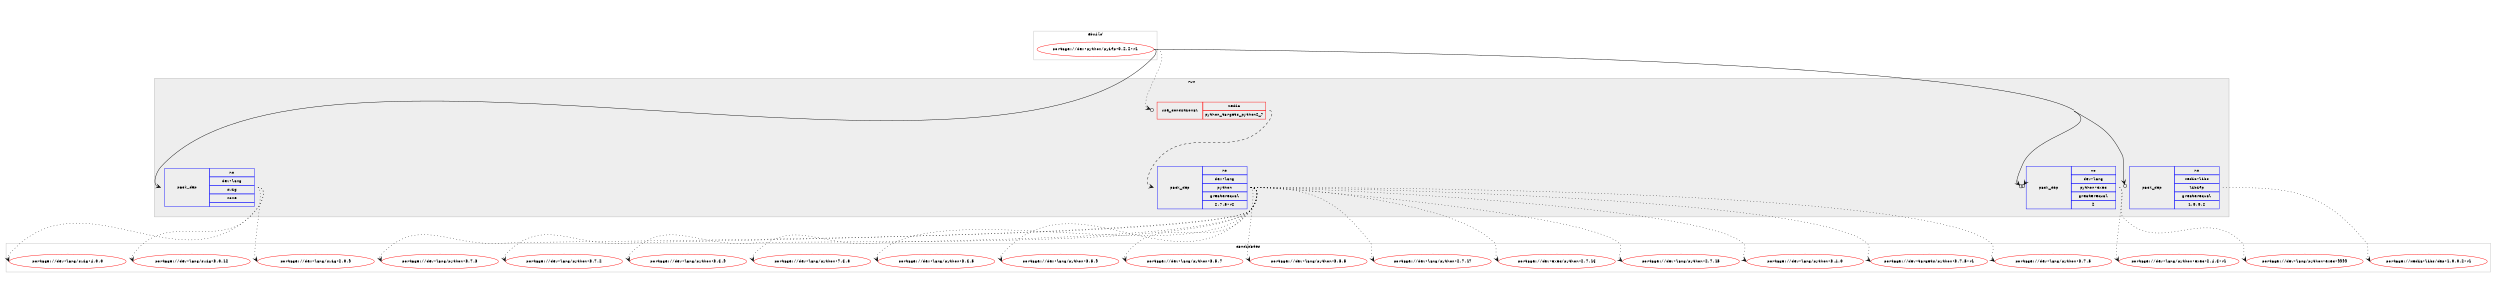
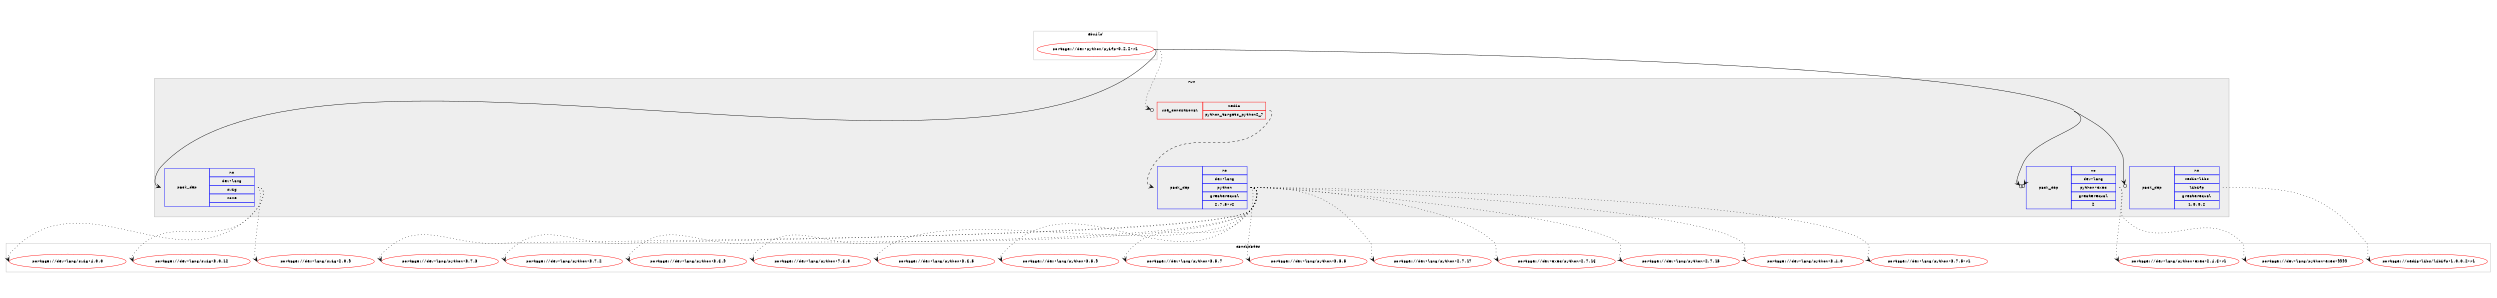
node "portage://dev-targets/python-3.7.5-r1": label "portage://dev-targets/python-3.7.5-r1" -> "portage://dev-lang/python-3.7.5-r1"
node "portage://dev-lang/python-3.7.5": removed
node "portage://media-libs/dep-1.0.0.2-r1": label "portage://media-libs/dep-1.0.0.2-r1" -> "portage://media-libs/libifp-1.0.0.2-r1"
